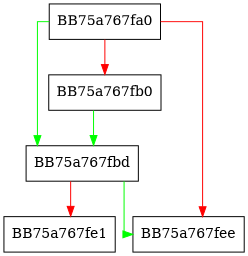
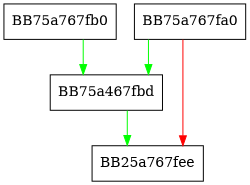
edge "BB75a767fa0" -> "BB75a767fb0": removed
node "BB75a767fbd": label "BB75a767fbd" -> "BB75a467fbd"
node "BB75a767fe1": removed
node "BB75a767fee": label "BB75a767fee" -> "BB25a767fee"
